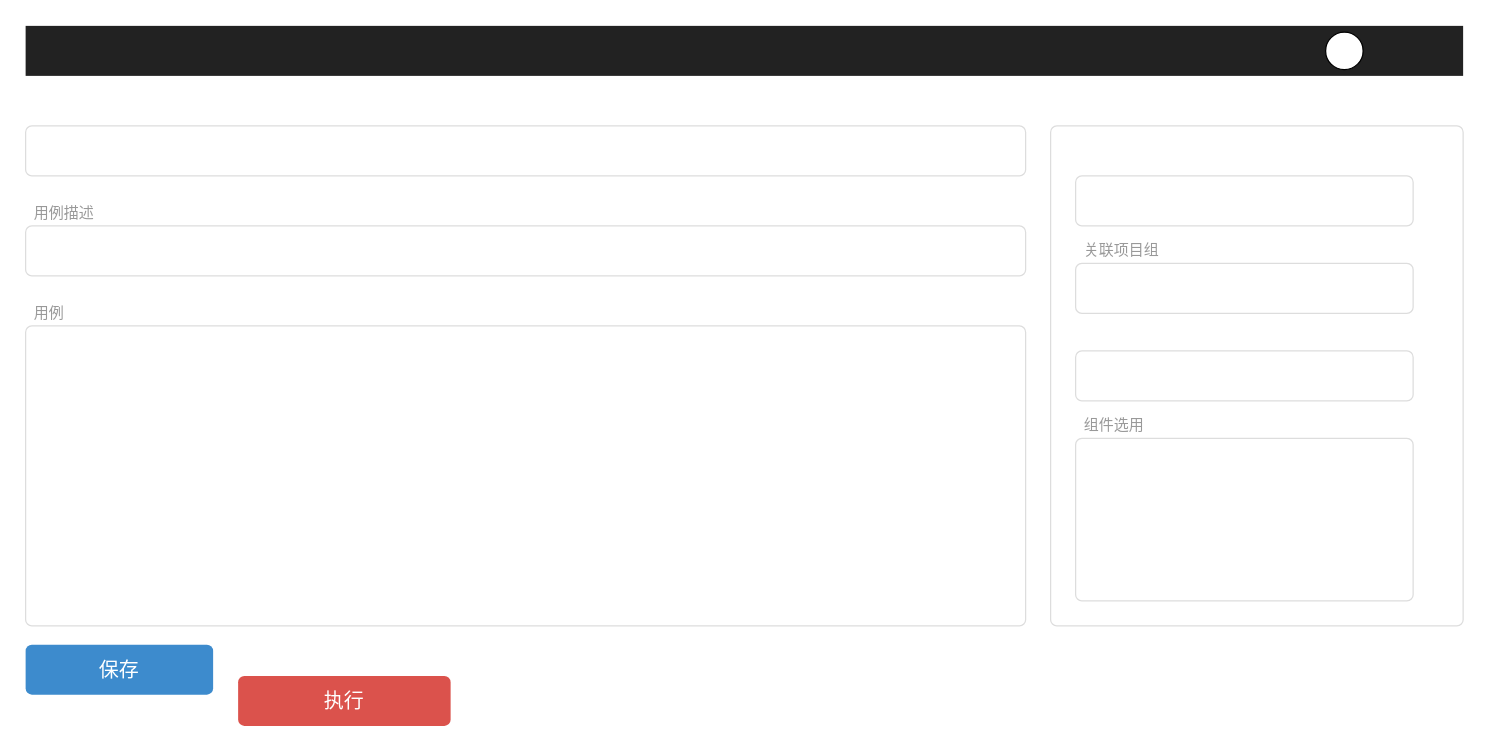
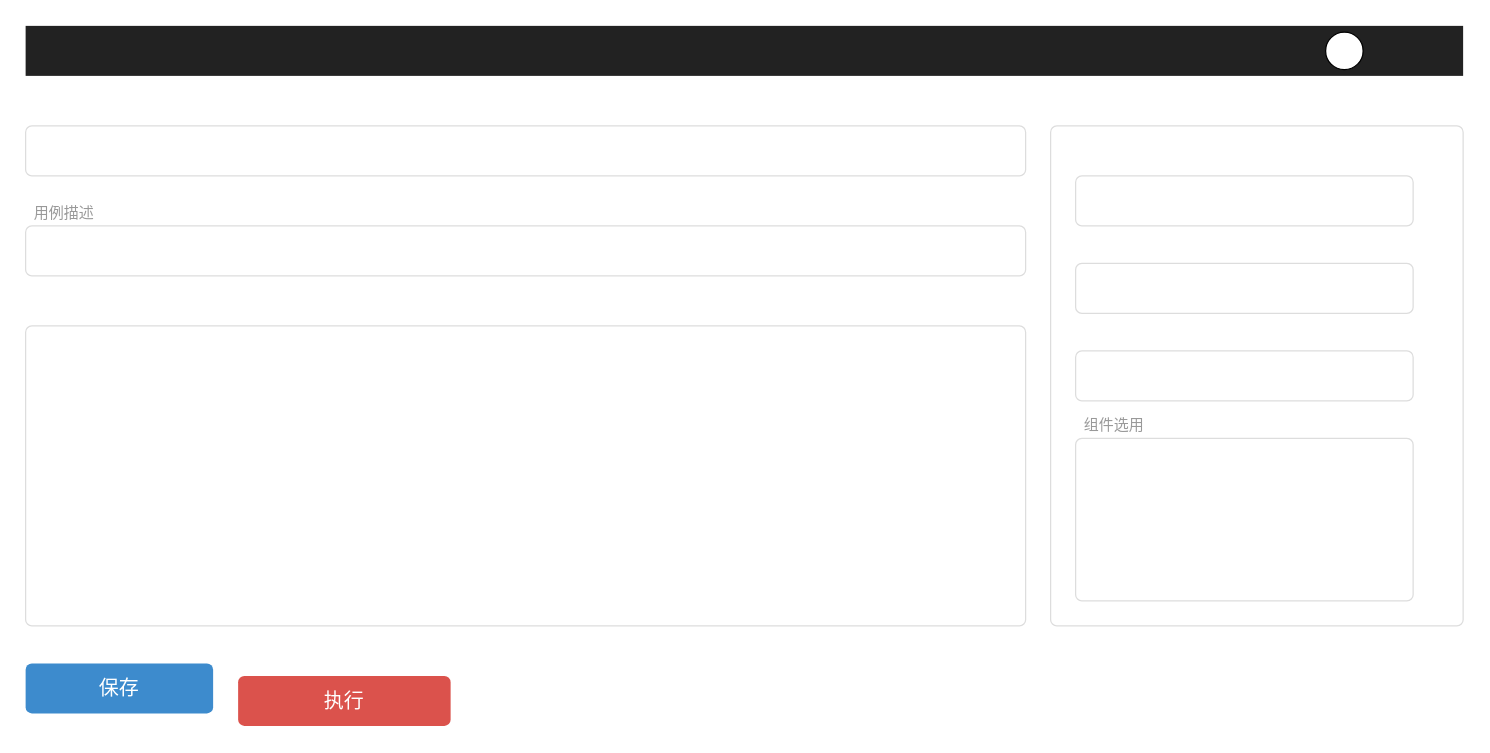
node "关联项目组": removed
node "用例": removed
node "保存": moved (119, 669) -> (119, 688)
